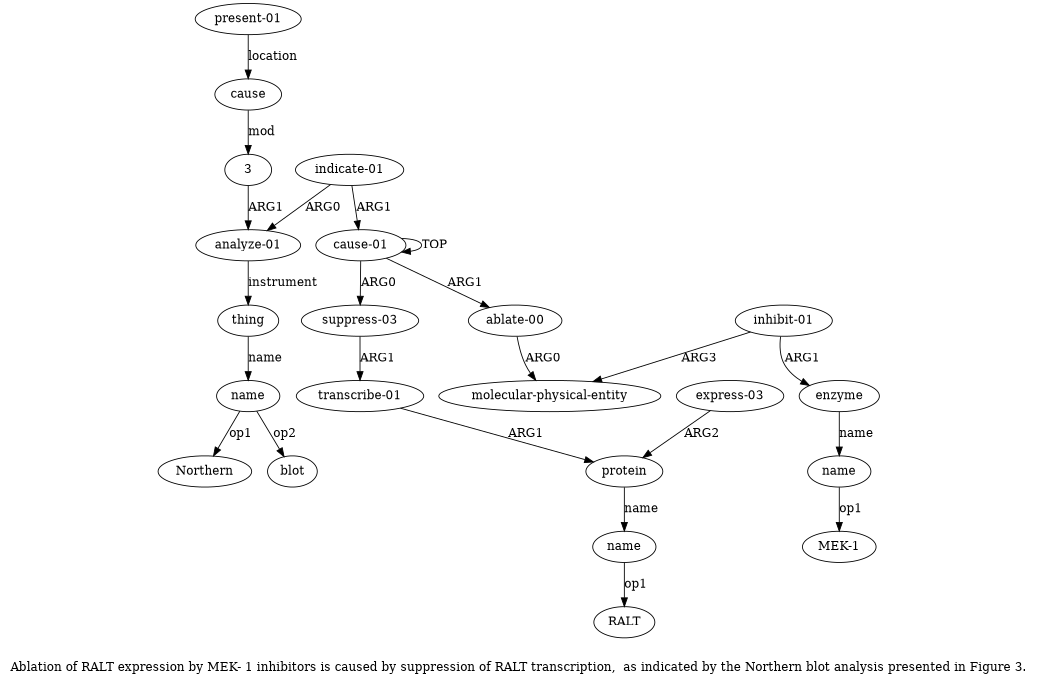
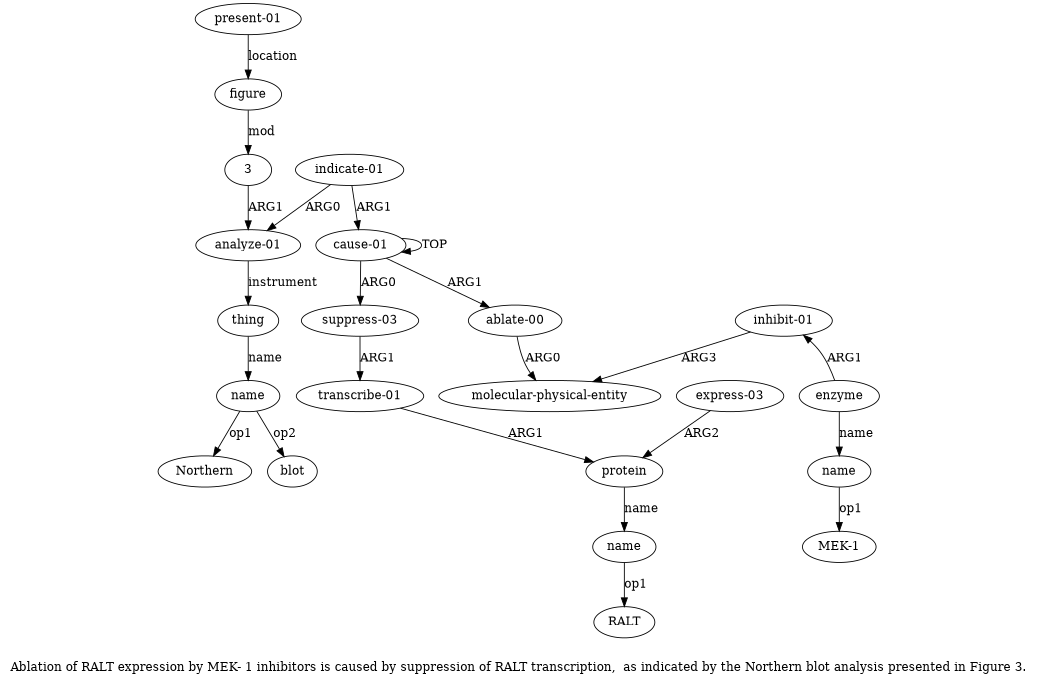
node "cause": label "cause" -> "figure"
edge "inhibit-01" -> "enzyme": reversed
